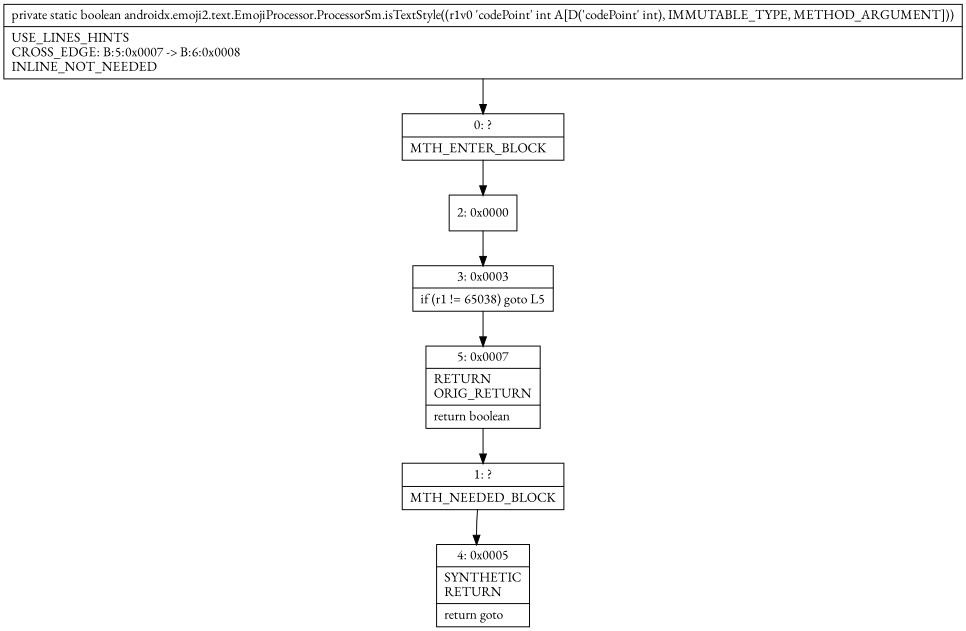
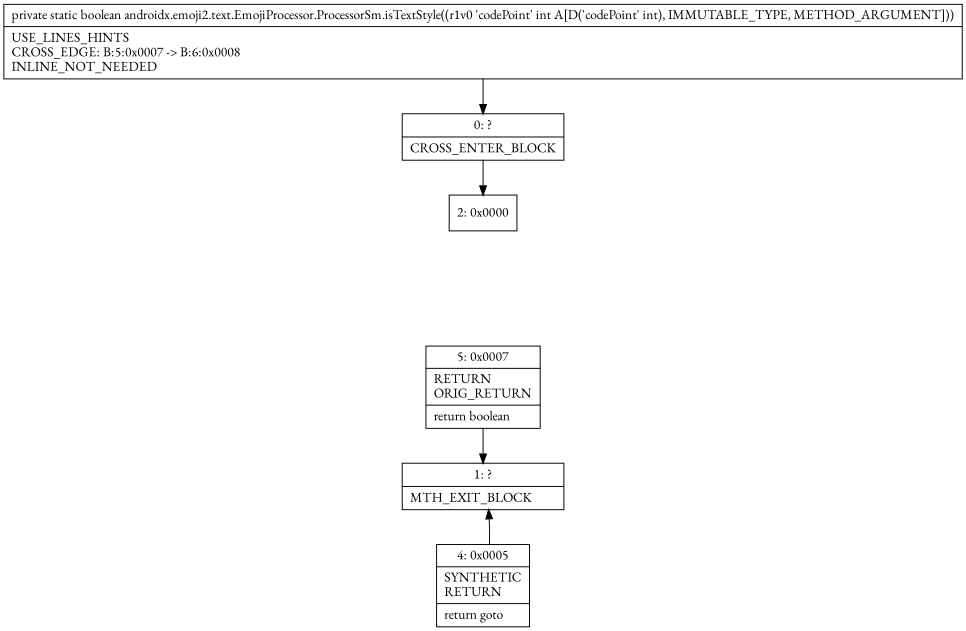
node "0: ?": text "MTH_ENTER_BLOCK" -> "CROSS_ENTER_BLOCK"
node "3: 0x0003": removed
node "1: ?": text "MTH_NEEDED_BLOCK" -> "MTH_EXIT_BLOCK"
edge "1: ?" -> "4: 0x0005": reversed
